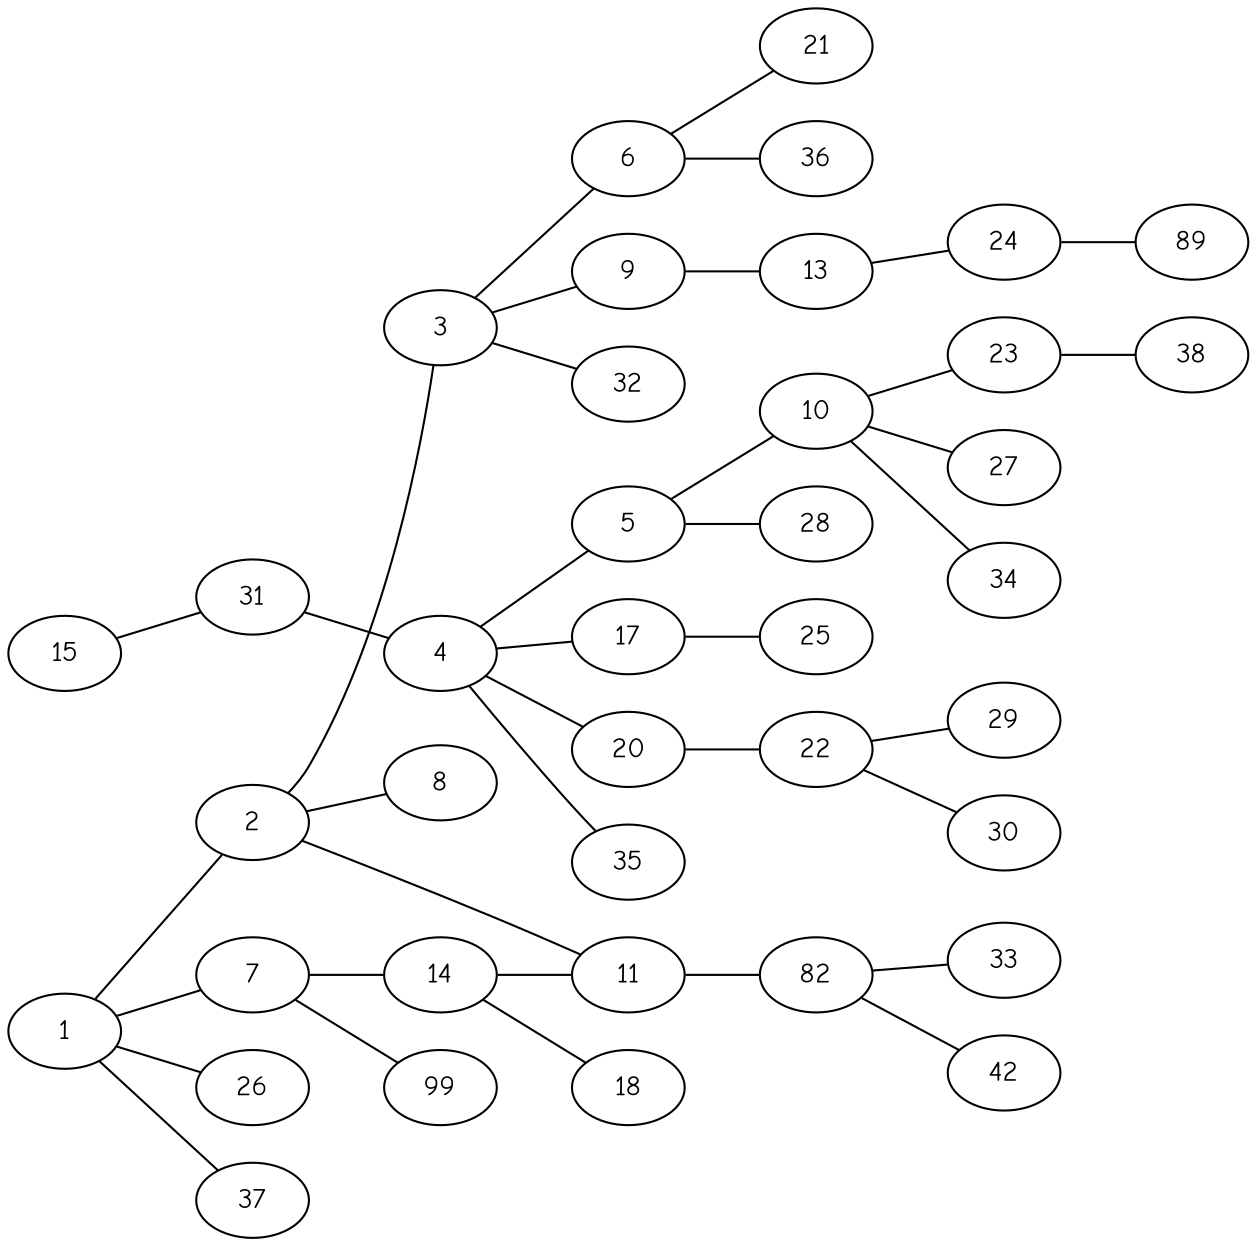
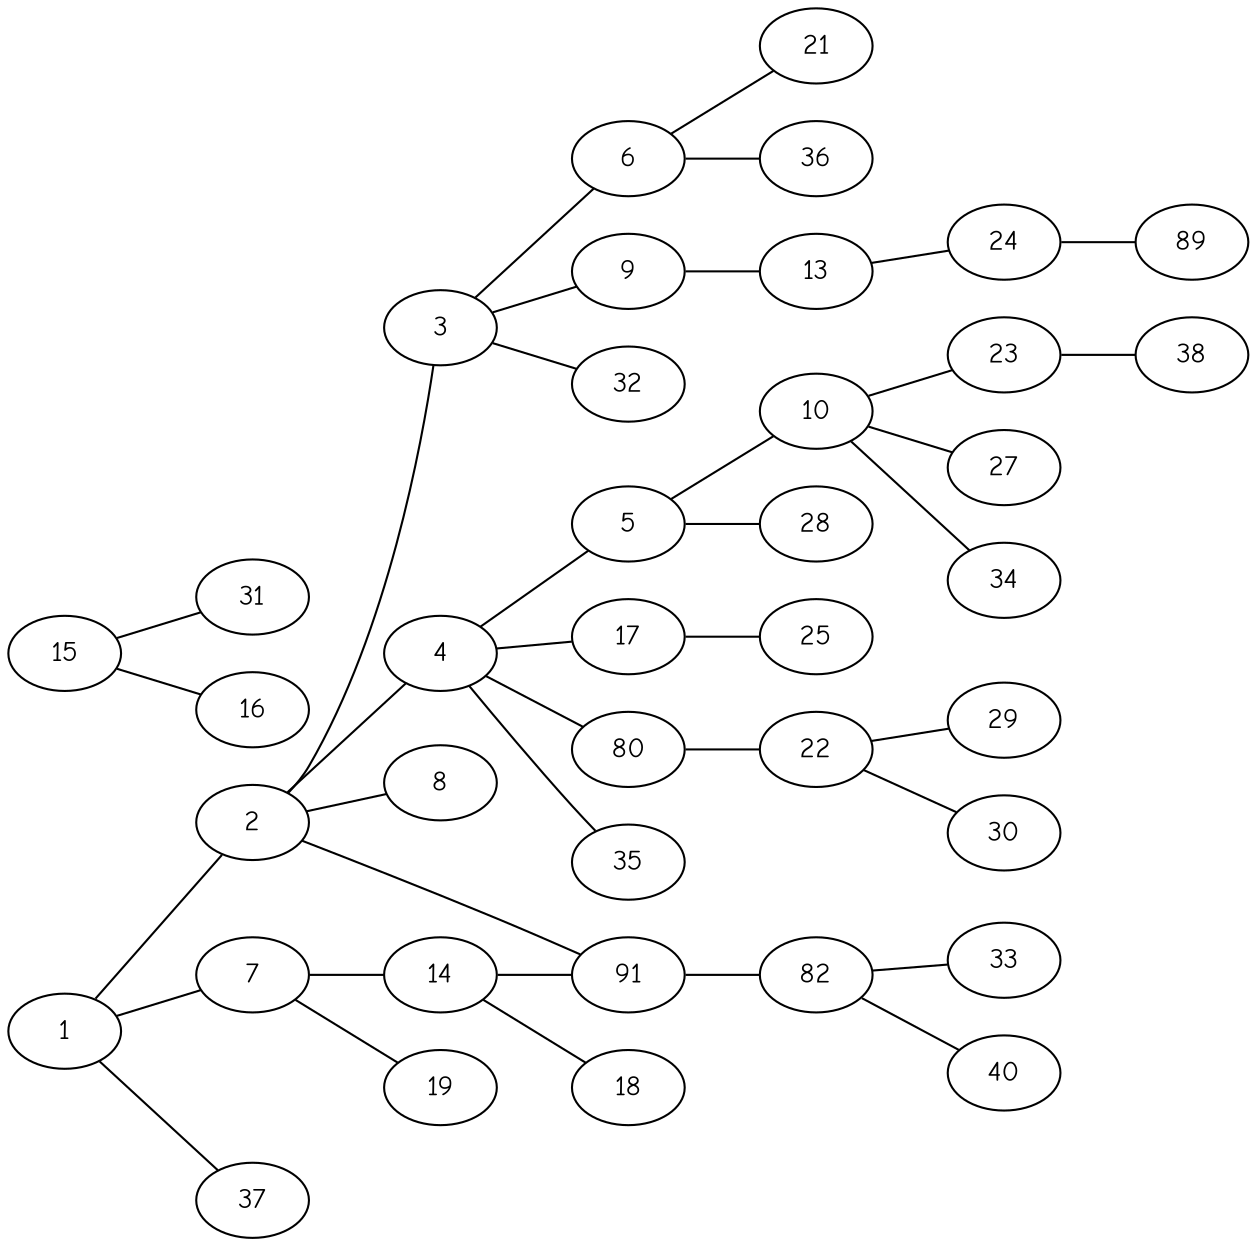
edge "31" -- "4": now "2" -- "4"
node "16": added
node "20": label "20" -> "80"
node "11": label "11" -> "91"
node "42": label "42" -> "40"
node "26": removed
node "99": label "99" -> "19"
